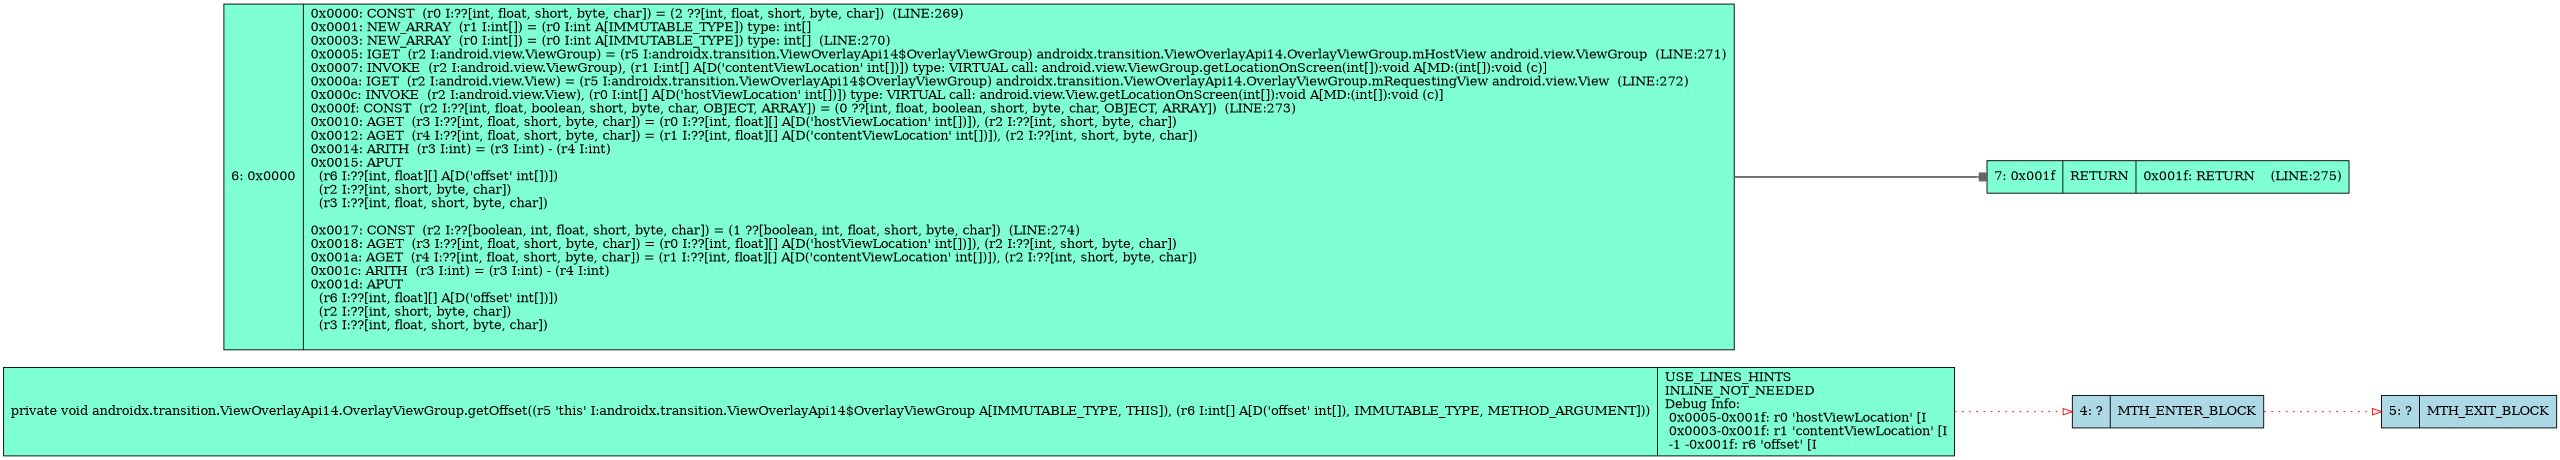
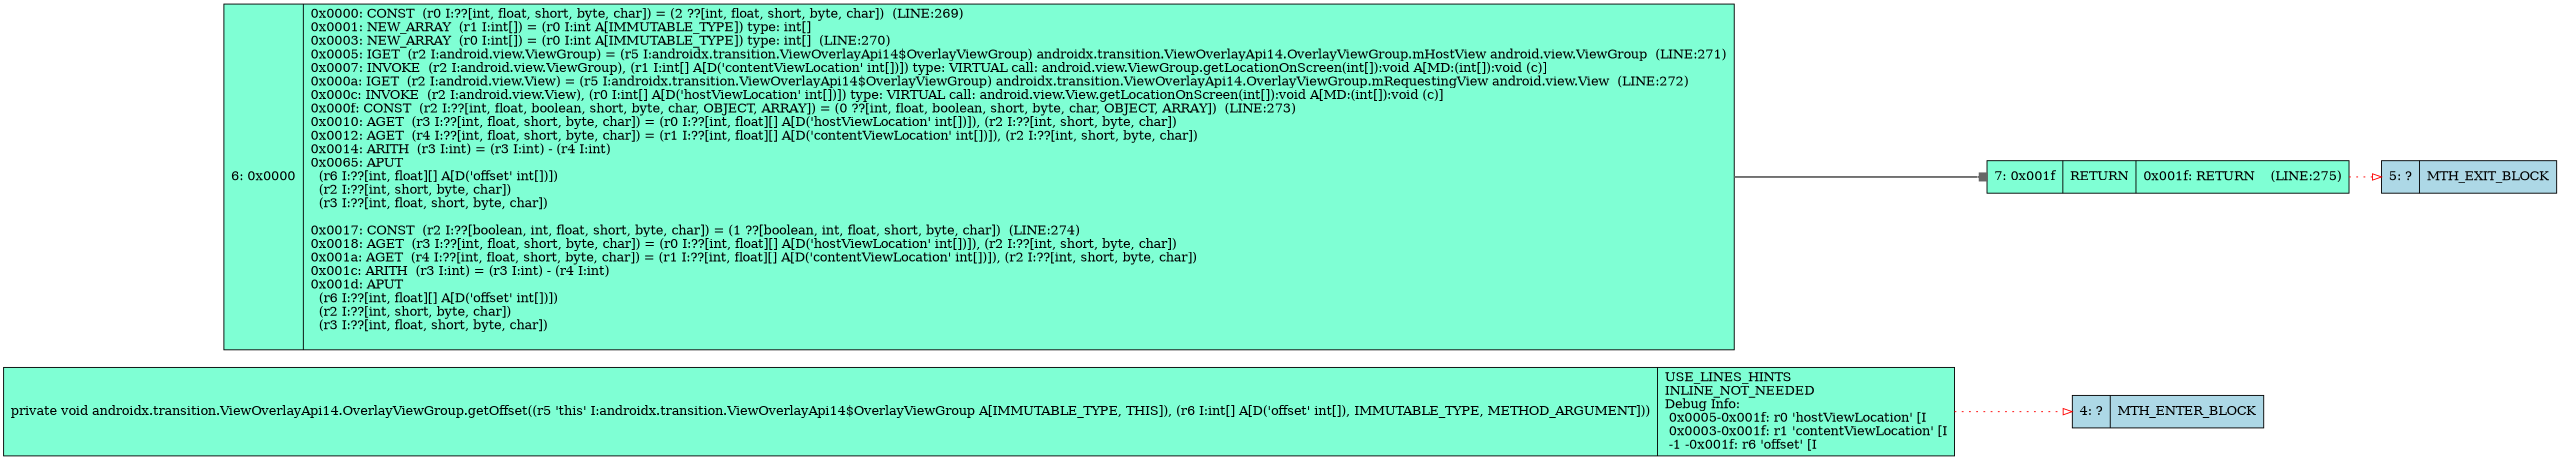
node "6: 0x0000": text "0x0015: APUT" -> "0x0065: APUT"
edge "4: ?" -> "5: ?": now "7: 0x001f" -> "5: ?"
